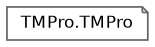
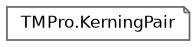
node "TMPro.TMPro": label "TMPro.TMPro" -> "TMPro.KerningPair"
